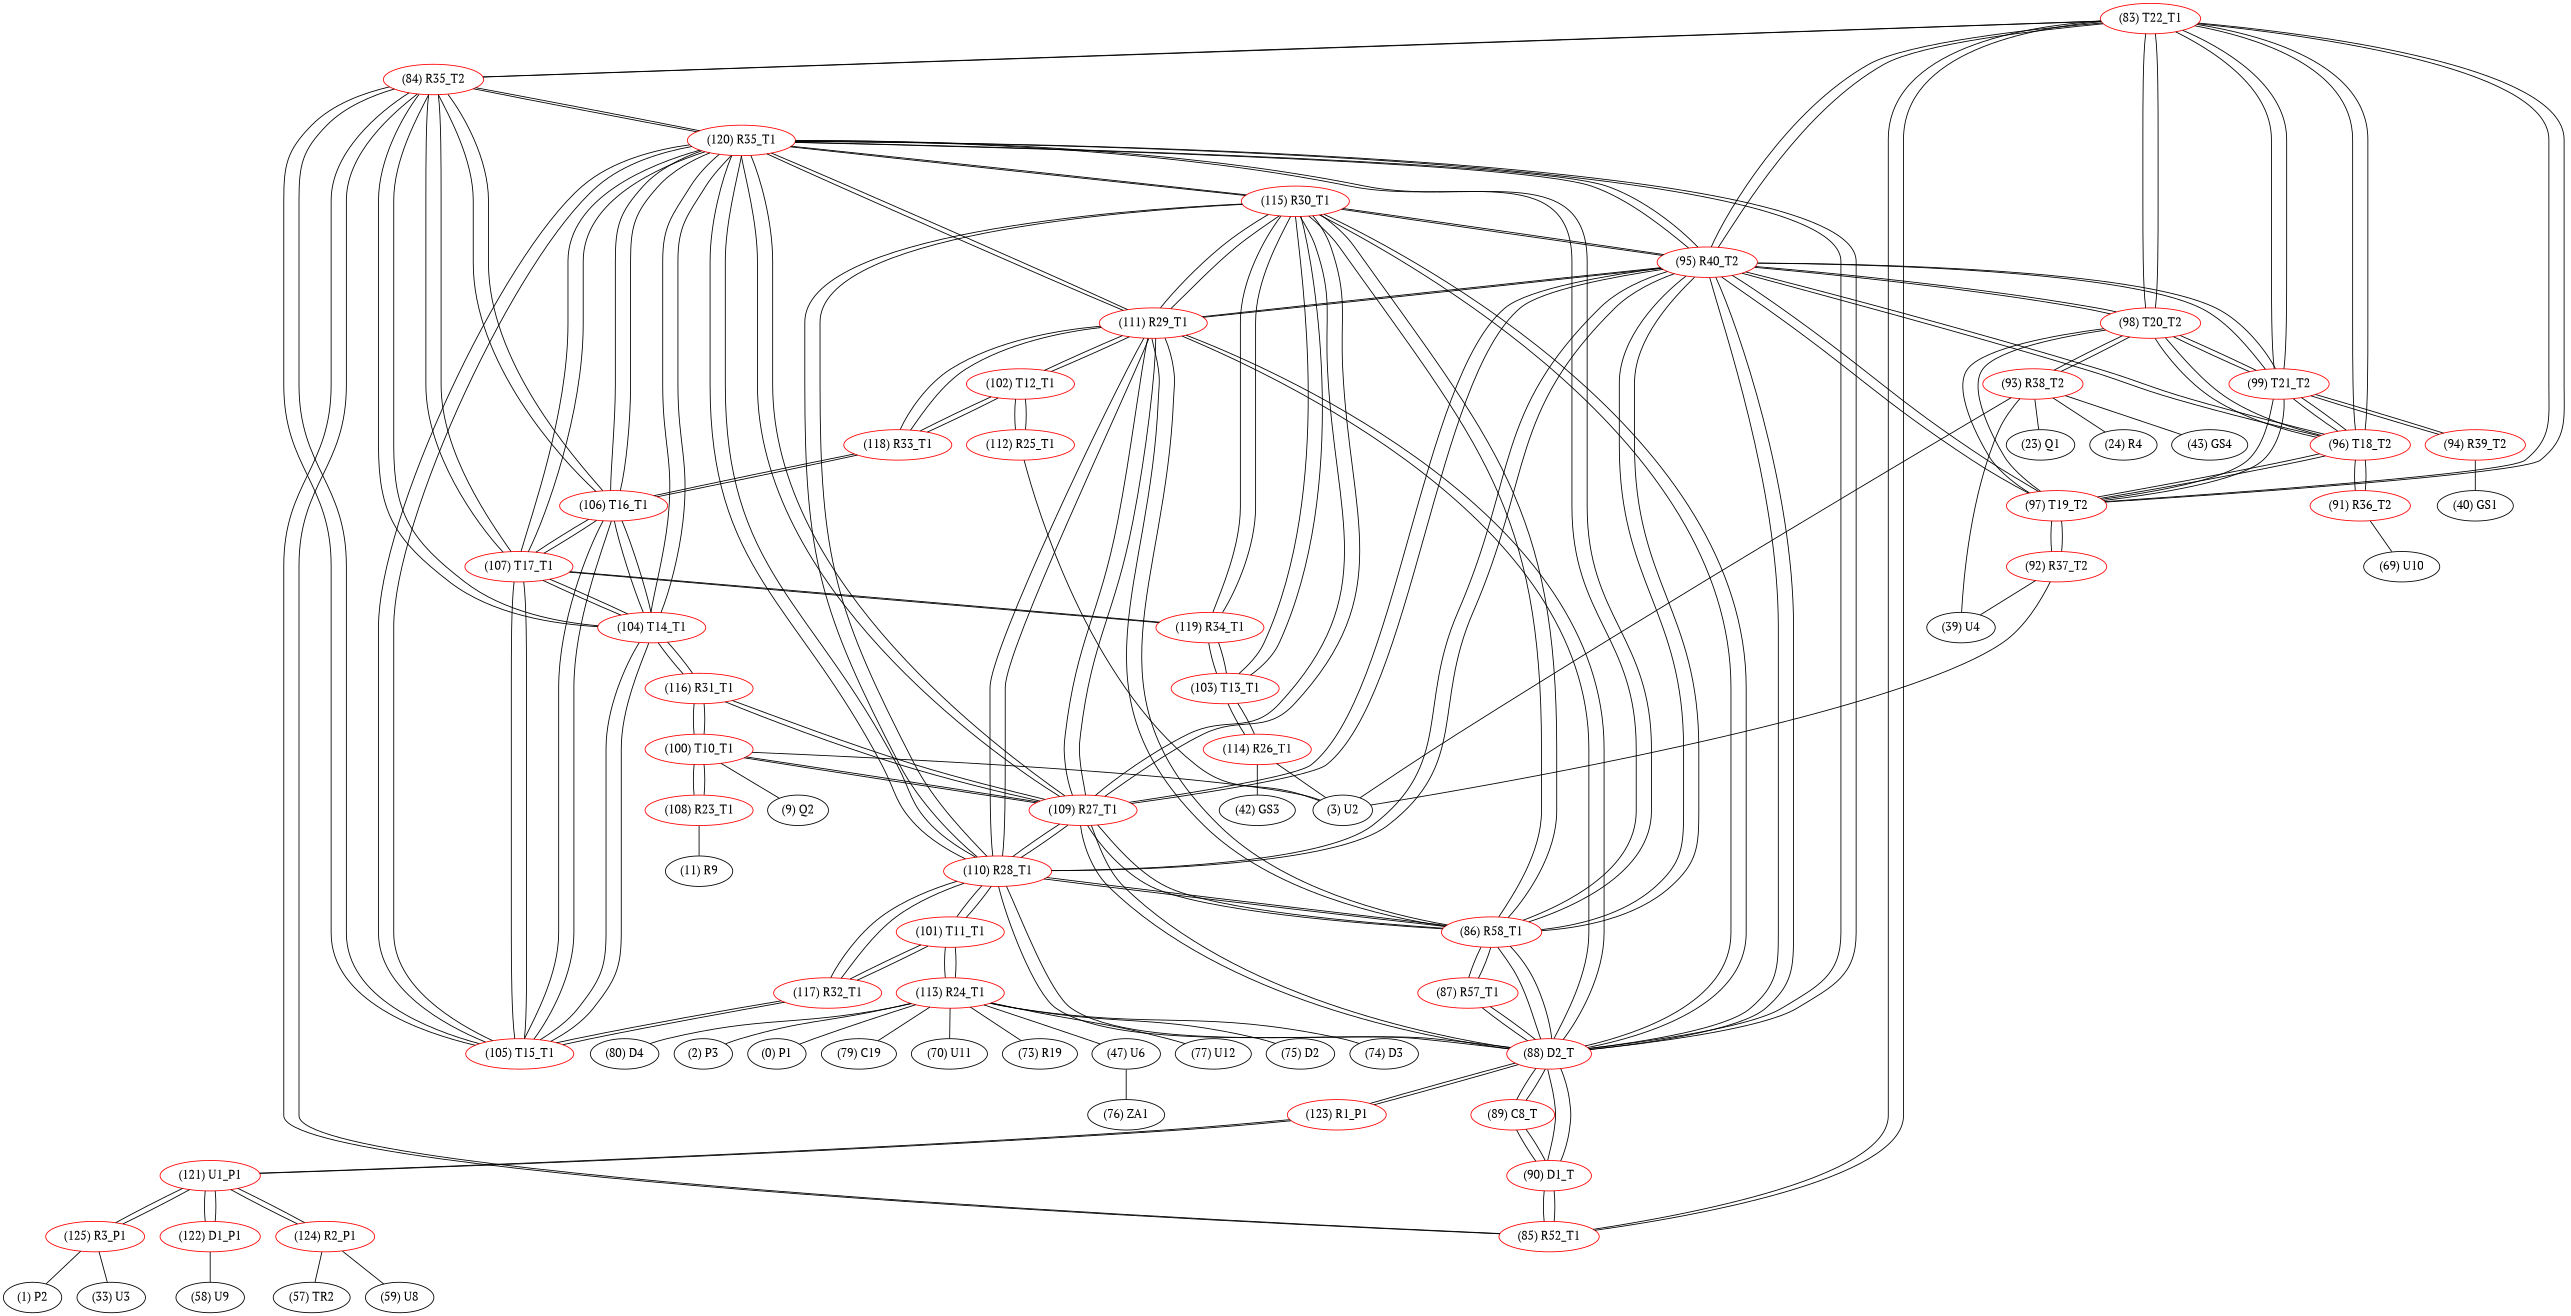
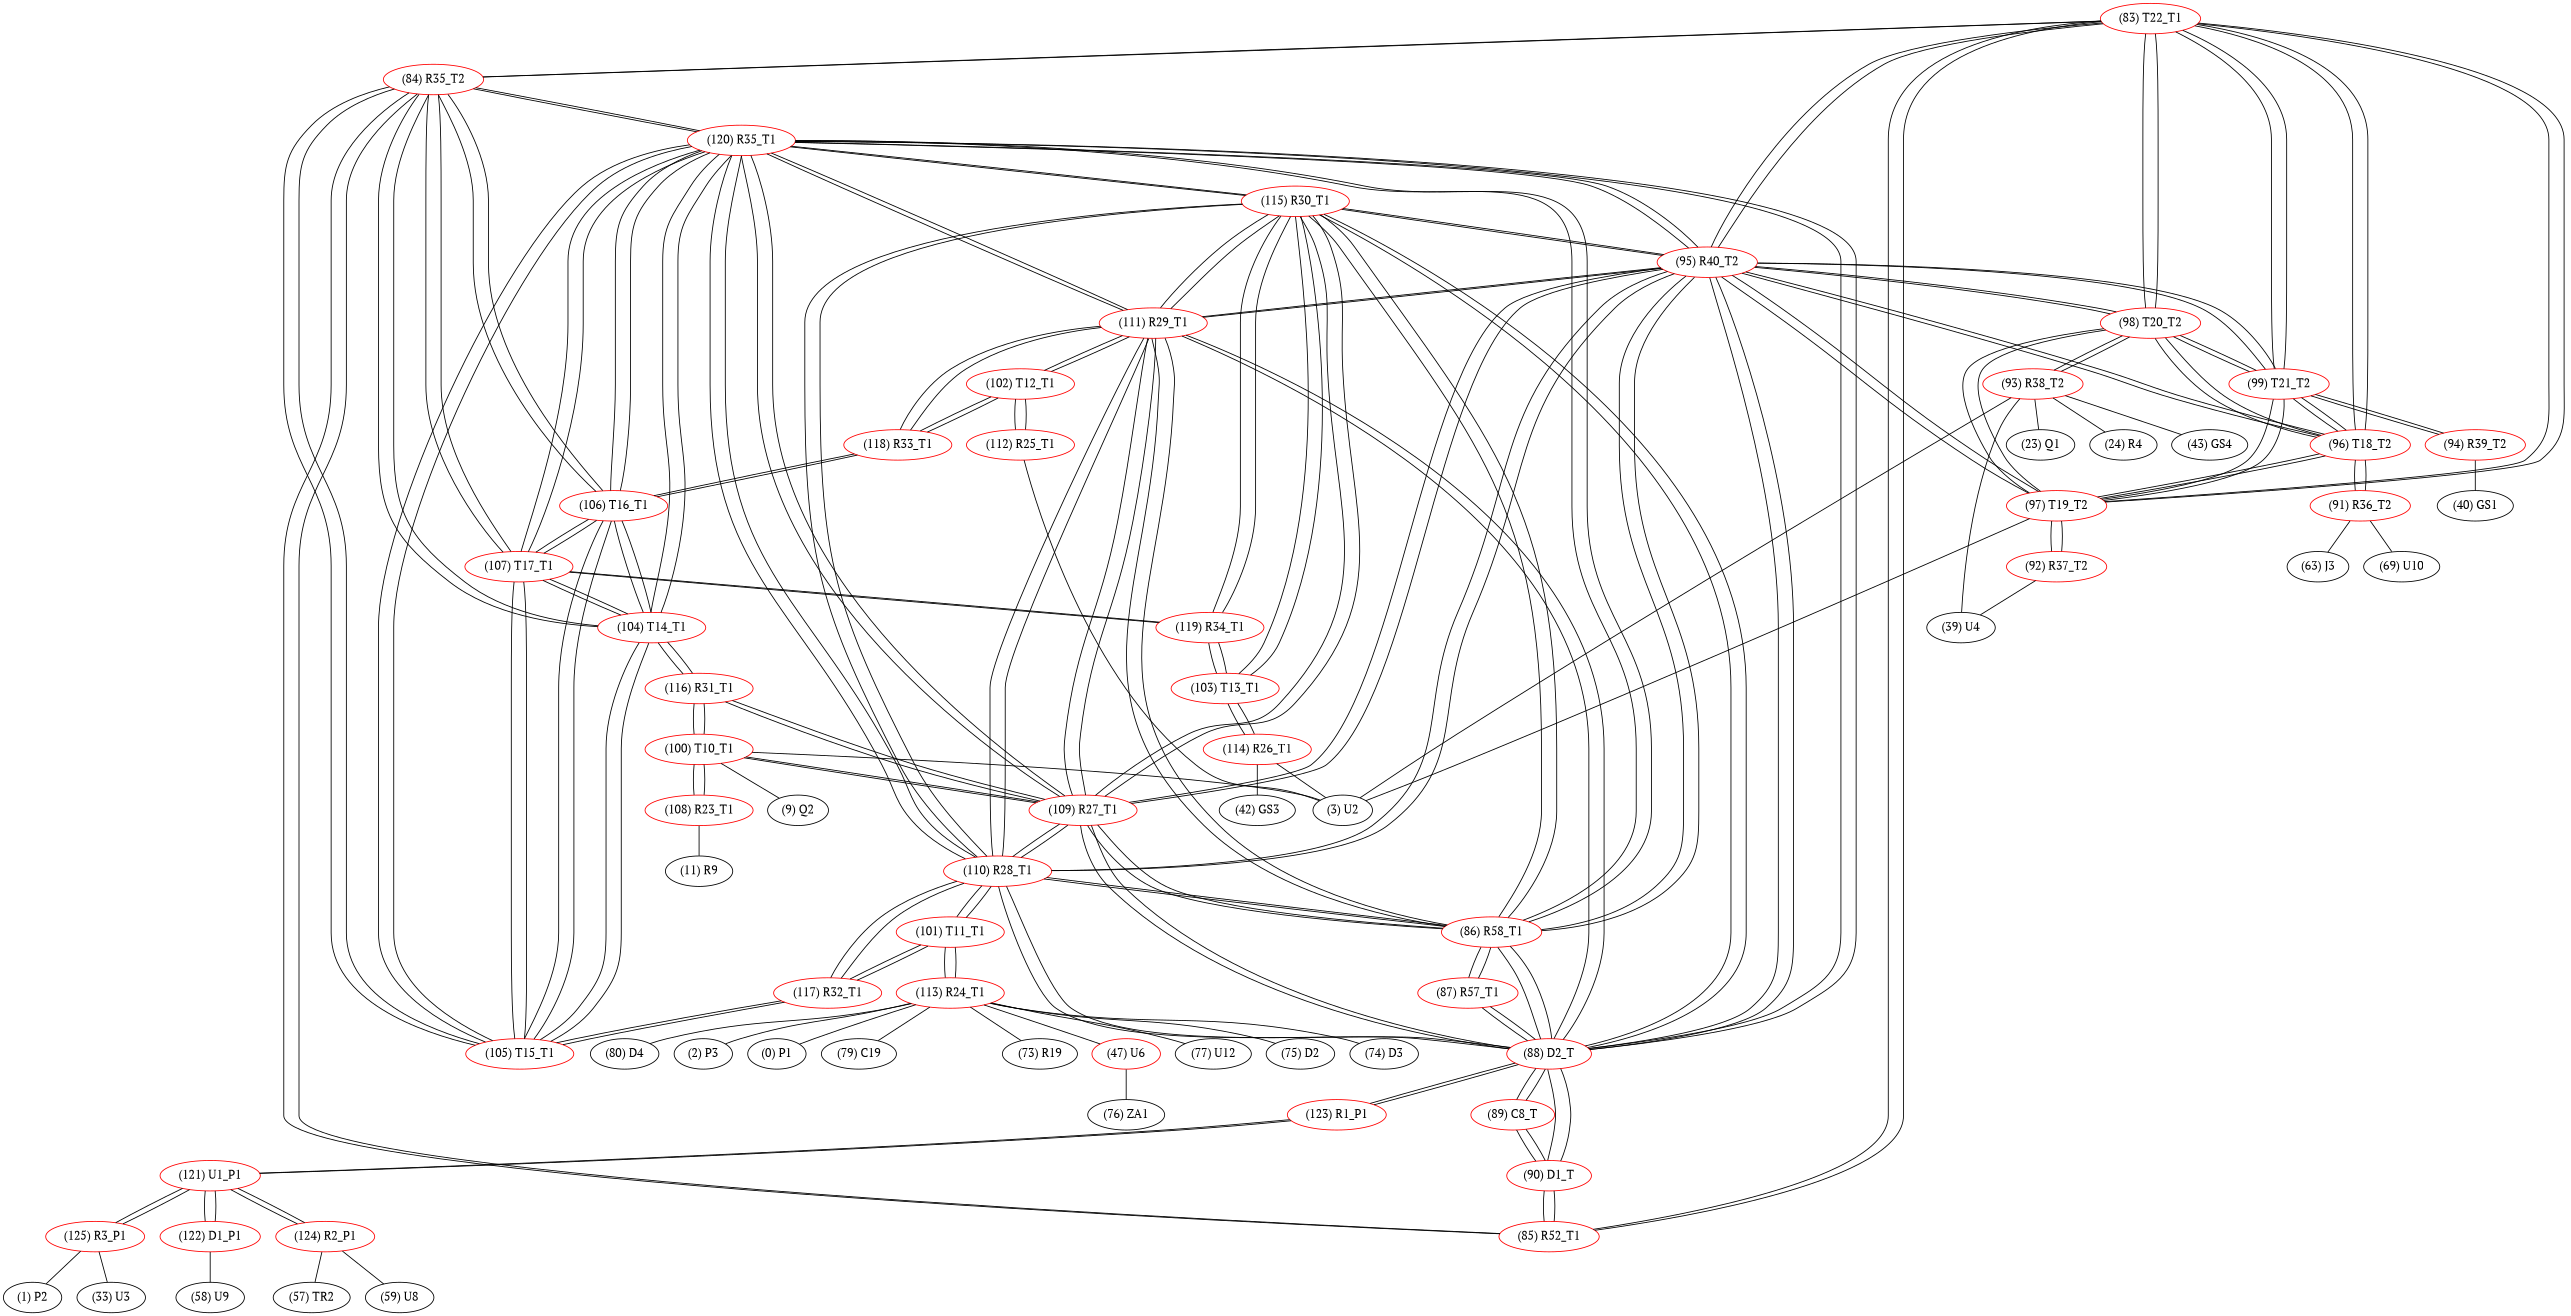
node "(63) J3": added
edge "(92) R37_T2" -- "(3) U2": now "(97) T19_T2" -- "(3) U2"
node "(70) U11": removed
node "(47) U6": color black -> red
